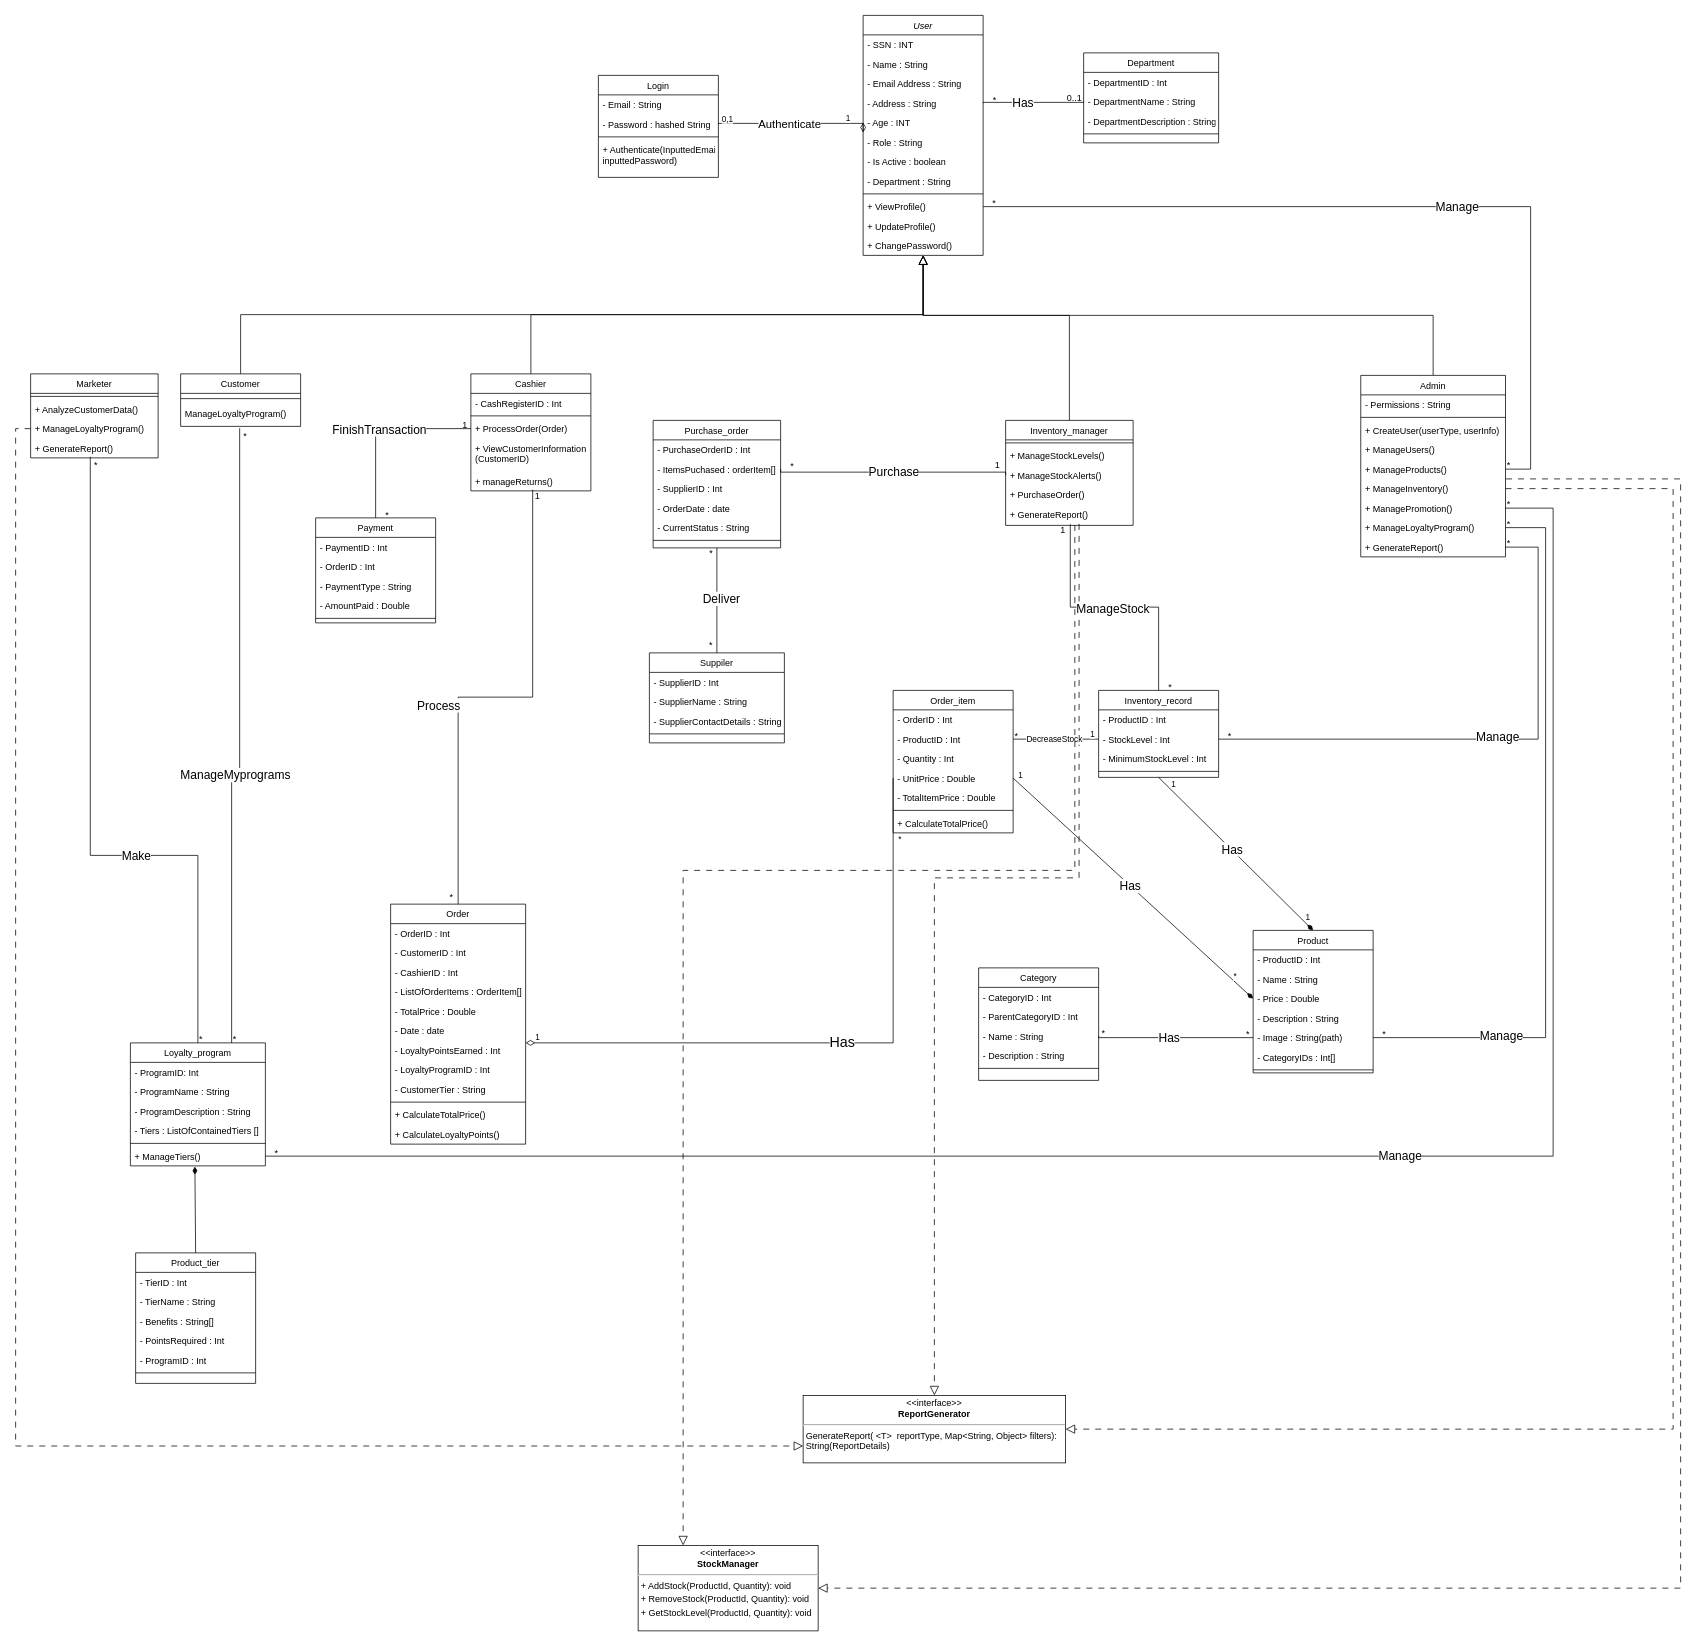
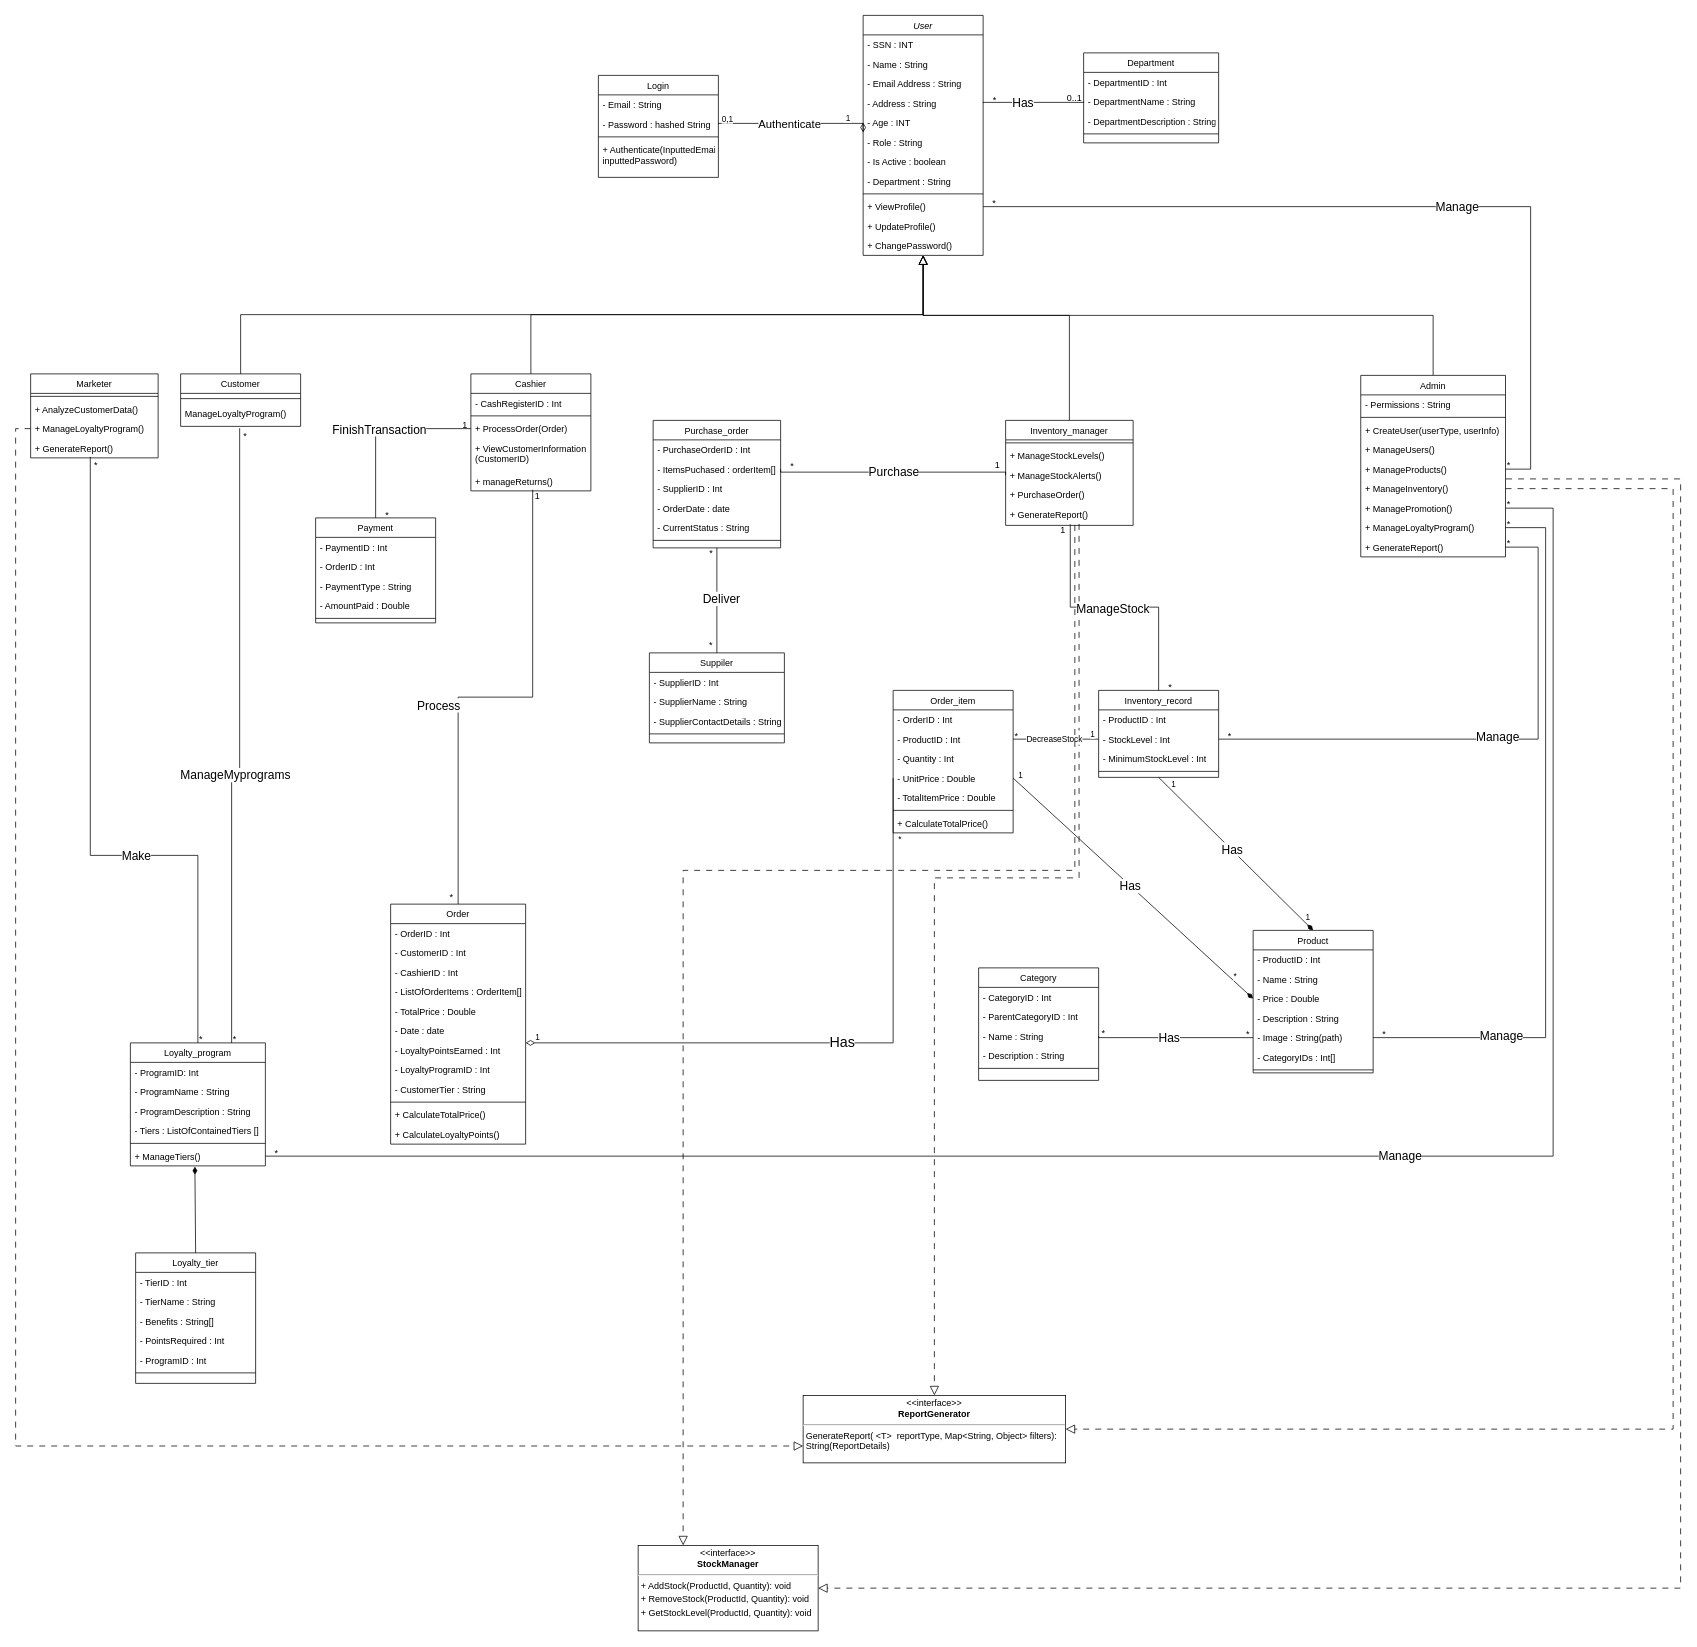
node "Product_tier": label "Product_tier" -> "Loyalty_tier"
